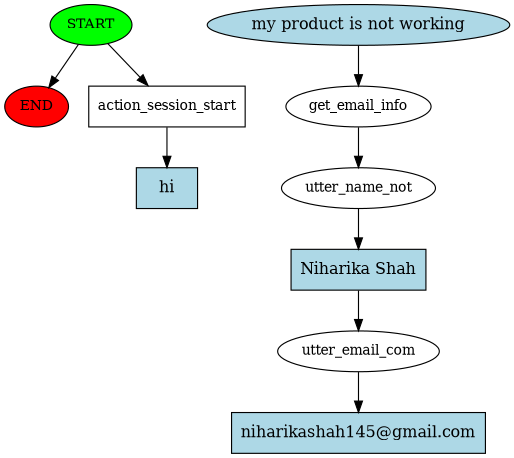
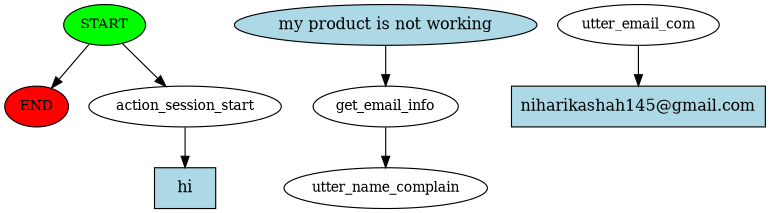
node "action_session_start": shape box -> ellipse
node "utter_name_not": label "utter_name_not" -> "utter_name_complain"
node "Niharika Shah": removed
